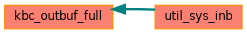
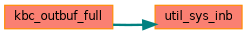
edge "util_sys_inb" -> "kbc_outbuf_full": reversed
